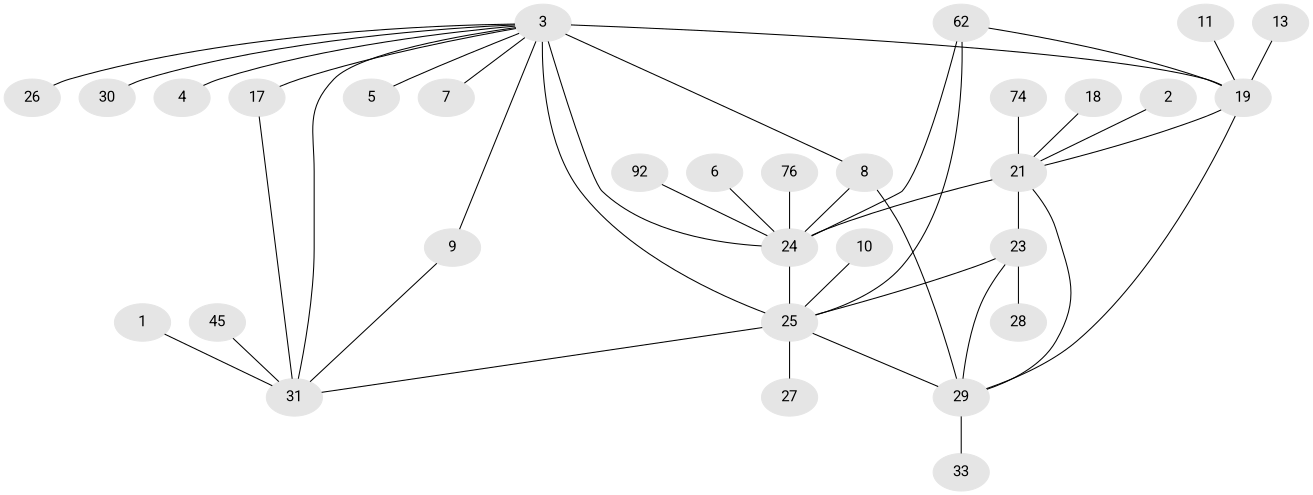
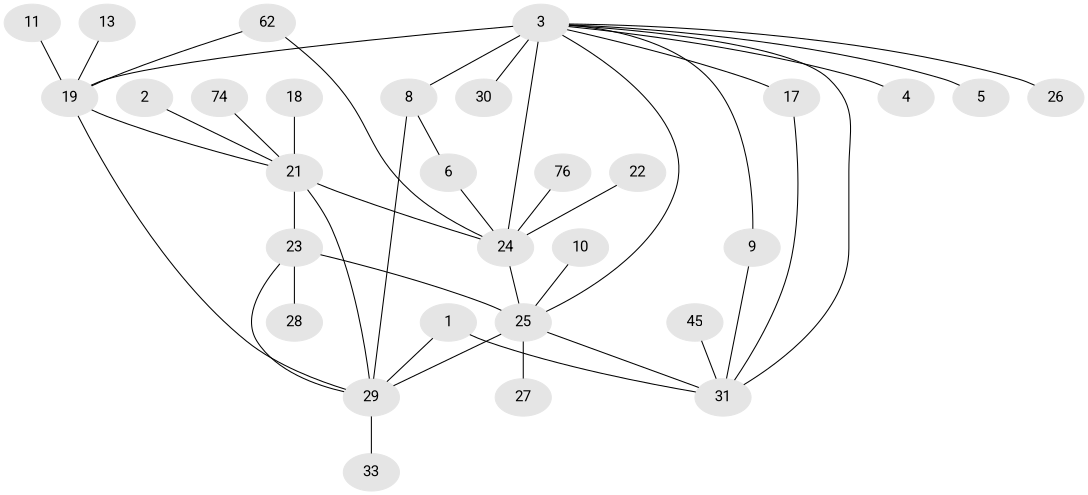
node "7": removed
node "92": label "92" -> "22"
edge "62" -- "25": removed
edge "8" -- "24": now "8" -- "6"
edge "1" -- "29": added
